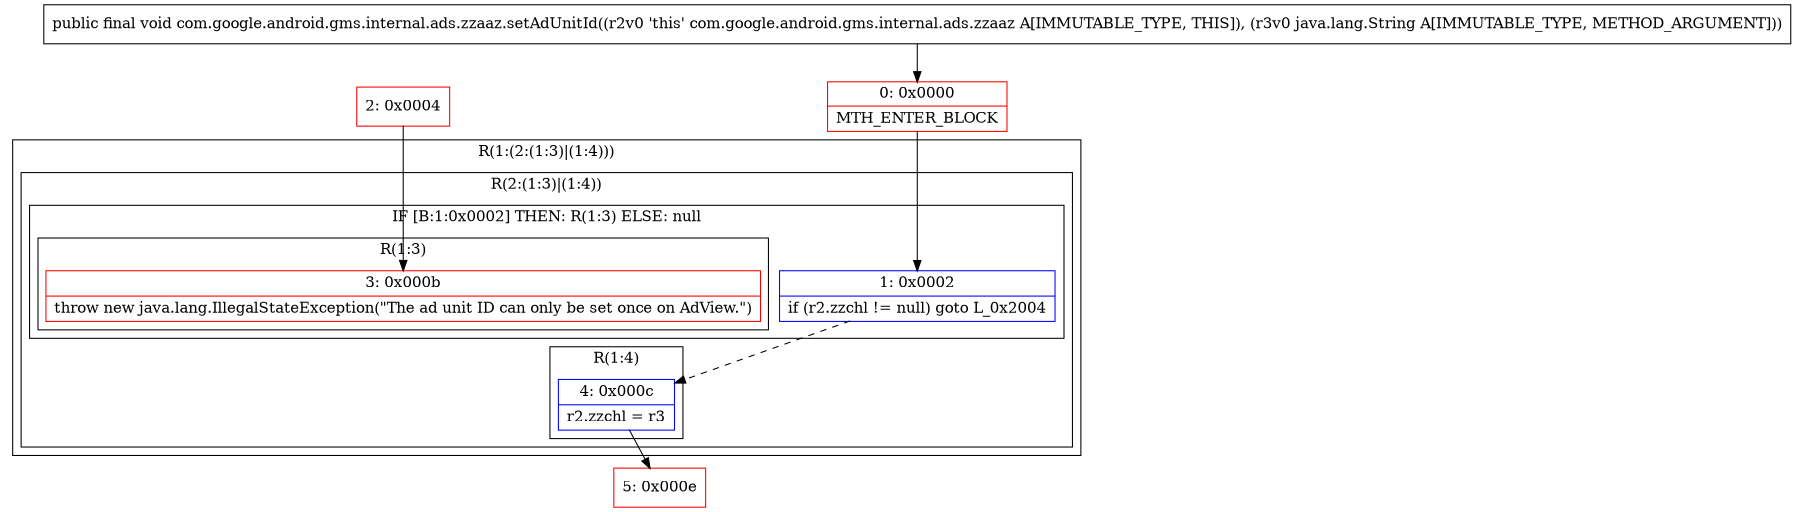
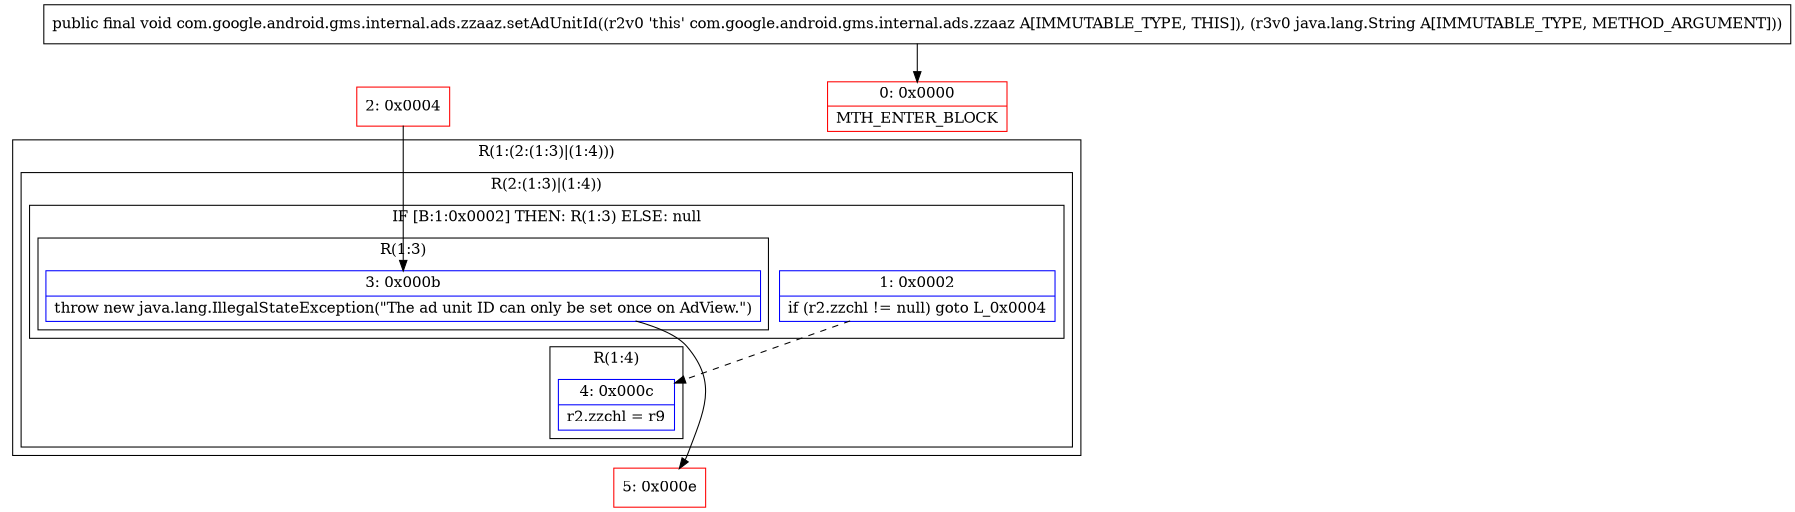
edge "0: 0x0000" -> "1: 0x0002": removed
node "3: 0x000b": color red -> blue
node "1: 0x0002": text "if (r2.zzchl != null) goto L_0x2004" -> "if (r2.zzchl != null) goto L_0x0004"
node "4: 0x000c": text "r2.zzchl = r3" -> "r2.zzchl = r9"
edge "4: 0x000c" -> "5: 0x000e": now "3: 0x000b" -> "5: 0x000e"
